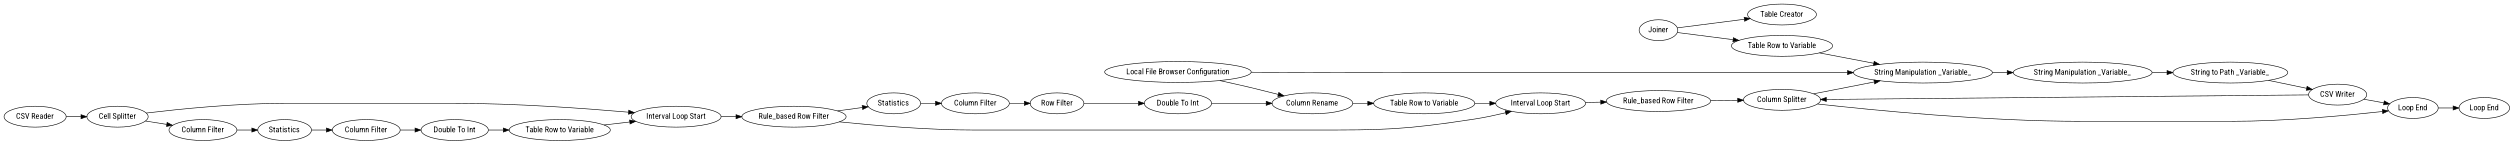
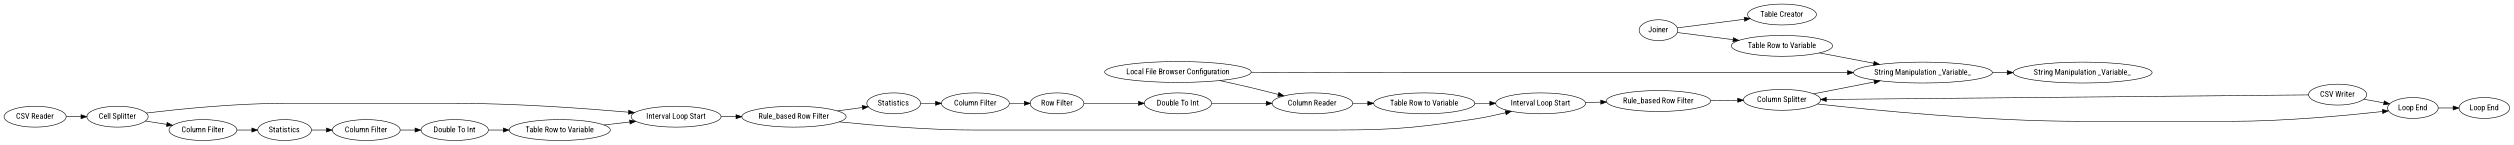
node "String to Path _Variable_": removed
node "Column Rename": label "Column Rename" -> "Column Reader"
